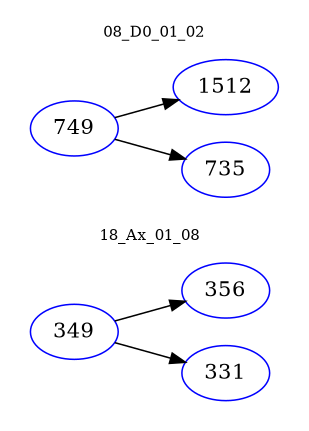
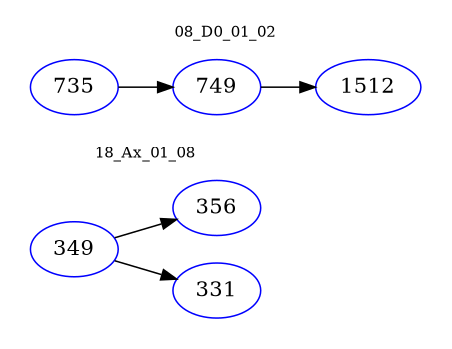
edge "749" -> "735": reversed
